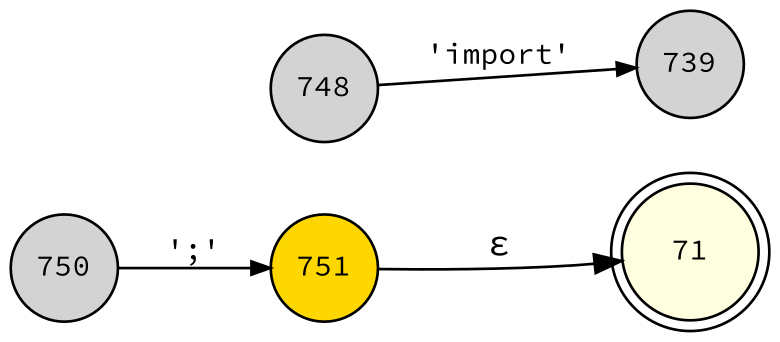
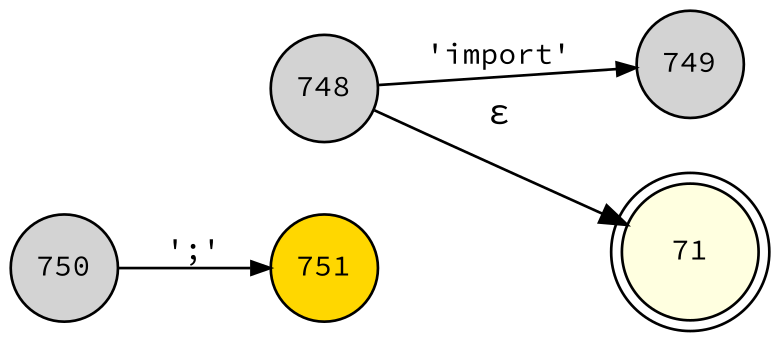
node "739": label "739" -> "749"
edge "751" -> "71": now "748" -> "71"
